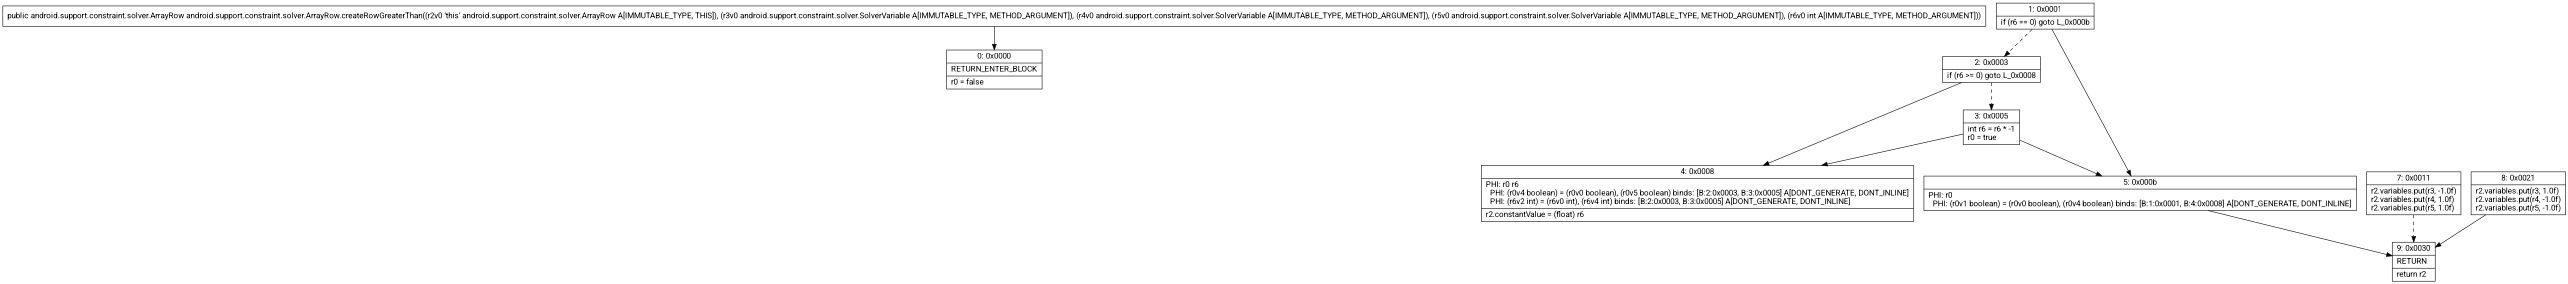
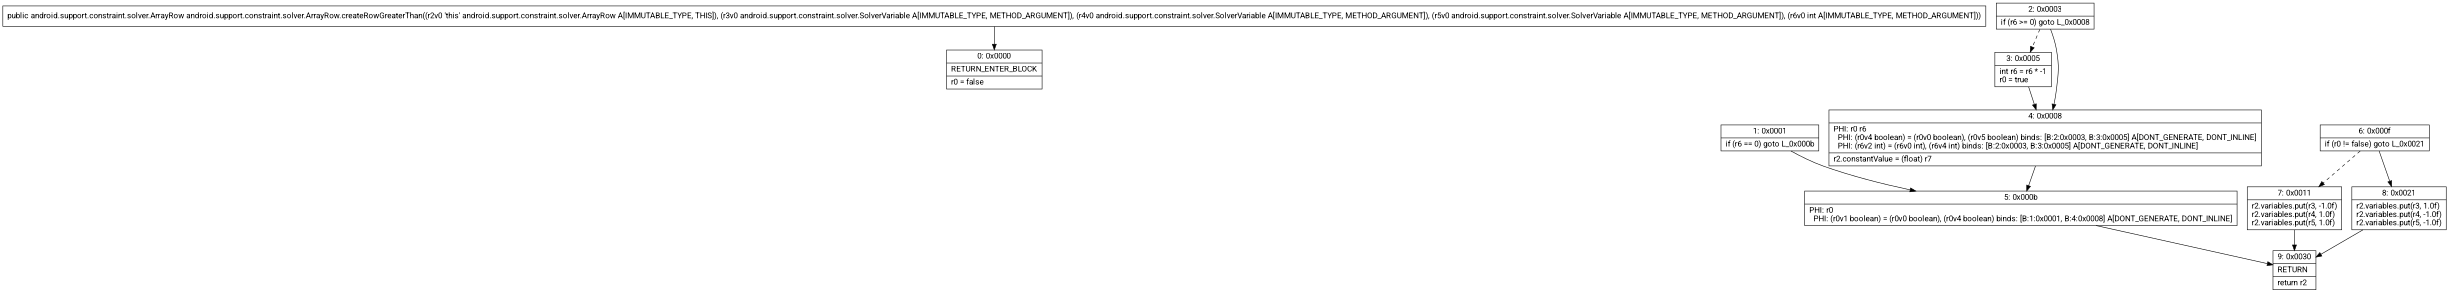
edge "1: 0x0001" -> "2: 0x0003": removed
node "6: 0x000f": added
edge "3: 0x0005" -> "5: 0x000b": now "4: 0x0008" -> "5: 0x000b"
node "4: 0x0008": text "r2.constantValue = (float) r6" -> "r2.constantValue = (float) r7"
edge "7: 0x0011" -> "9: 0x0030": style dashed -> solid
